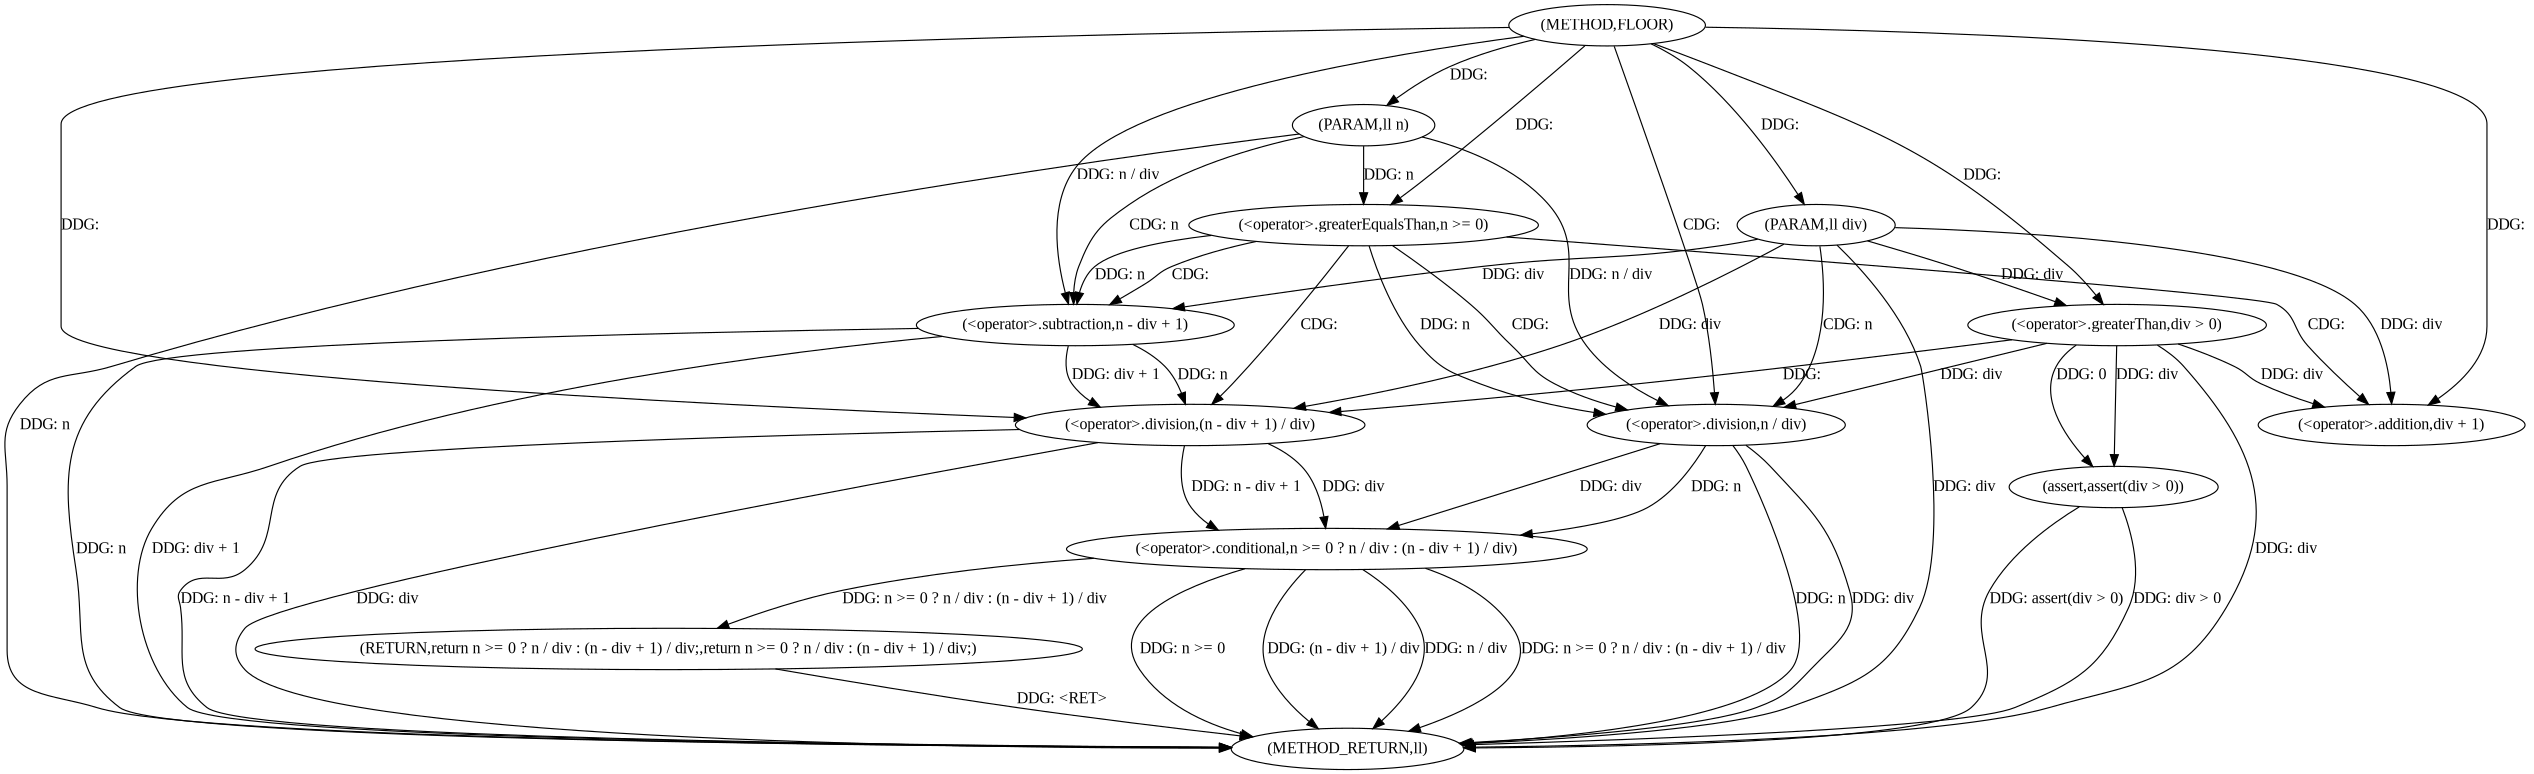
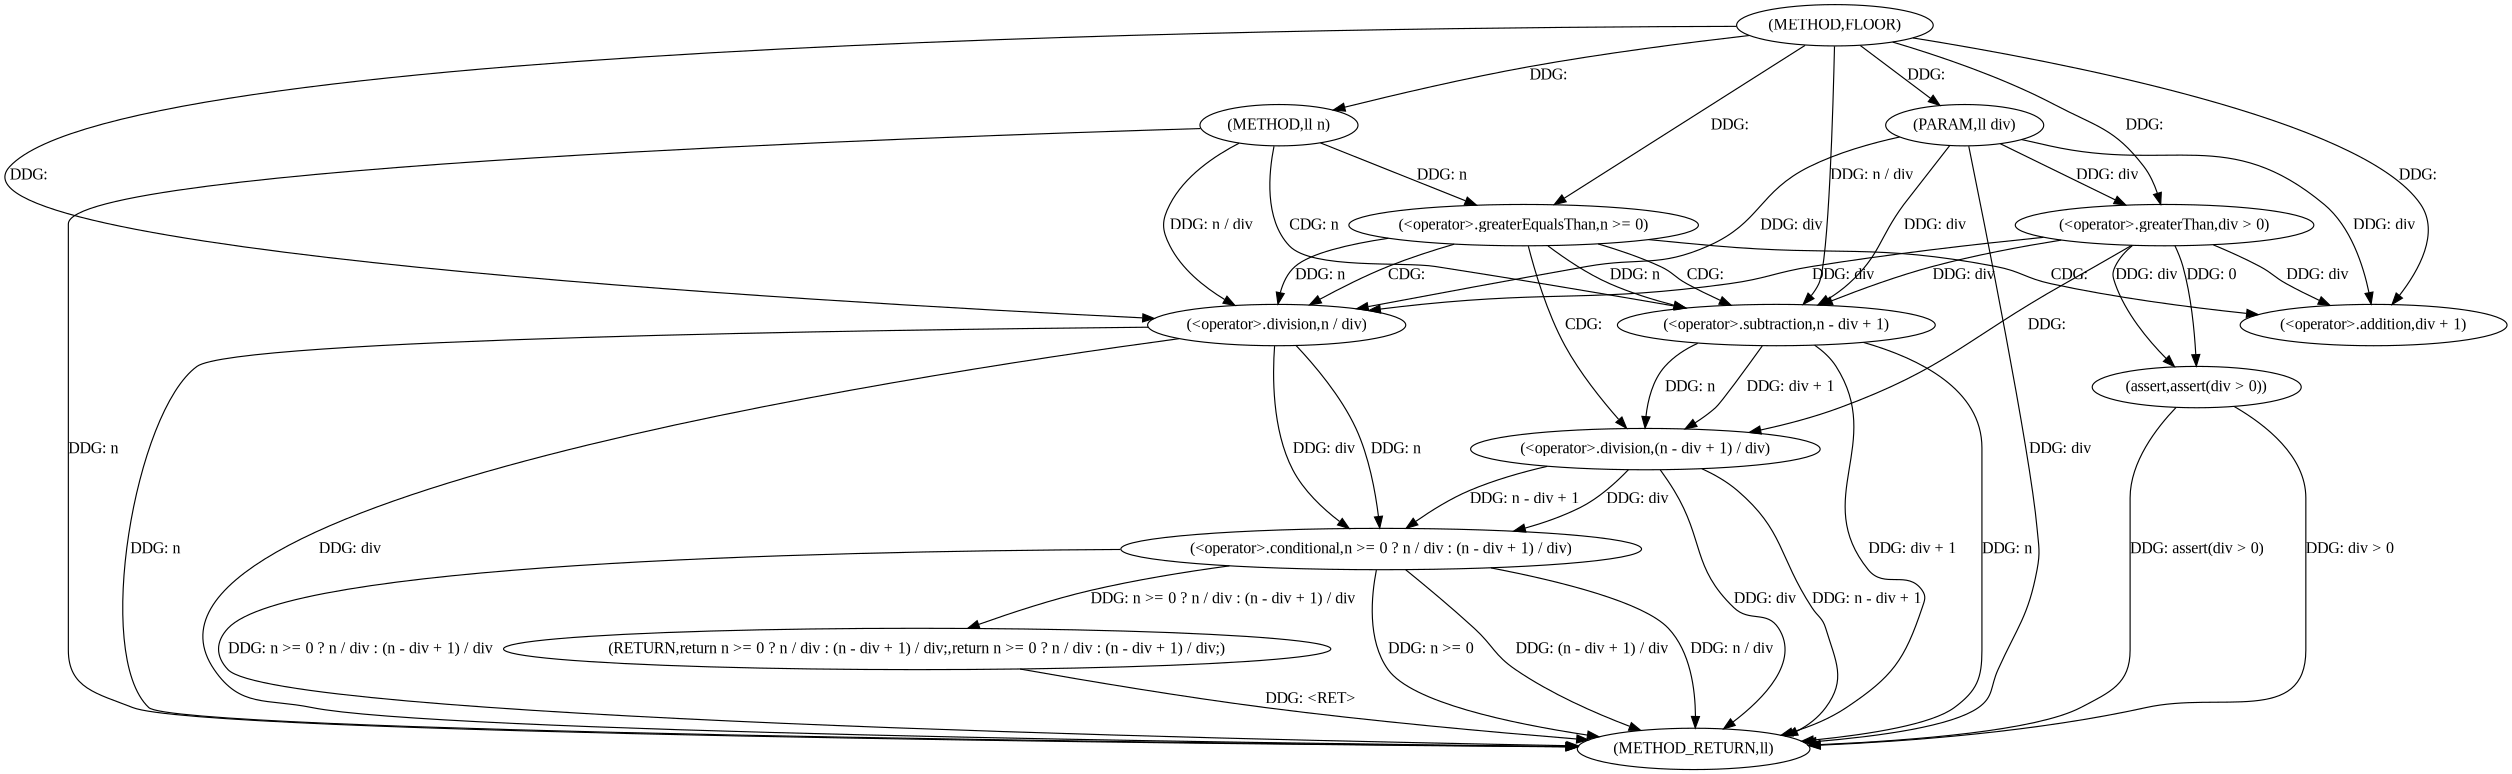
edge "(METHOD,FLOOR)" -> "(<operator>.division,(n - div + 1) / div)": removed, label "DDG:"
node "(PARAM,ll n)": label "(PARAM,ll n)" -> "(METHOD,ll n)"
edge "(METHOD,FLOOR)" -> "(<operator>.division,n / div)": label "CDG: " -> "DDG: "
edge "(PARAM,ll div)" -> "(<operator>.division,n / div)": label "CDG: n" -> "DDG: div"
edge "(PARAM,ll div)" -> "(<operator>.division,(n - div + 1) / div)": removed, label "DDG: div"
edge "(<operator>.greaterThan,div > 0)" -> "(METHOD_RETURN,ll)": now "(<operator>.greaterThan,div > 0)" -> "(<operator>.subtraction,n - div + 1)"
